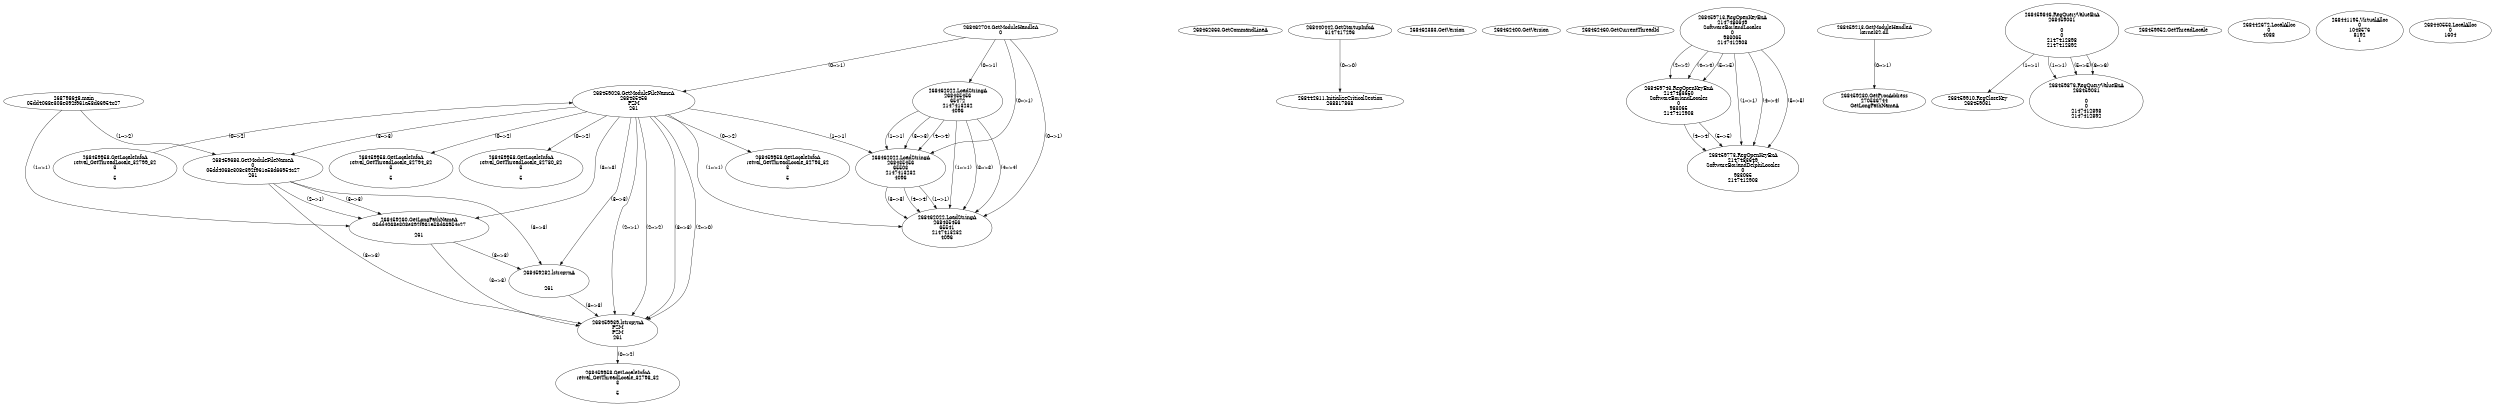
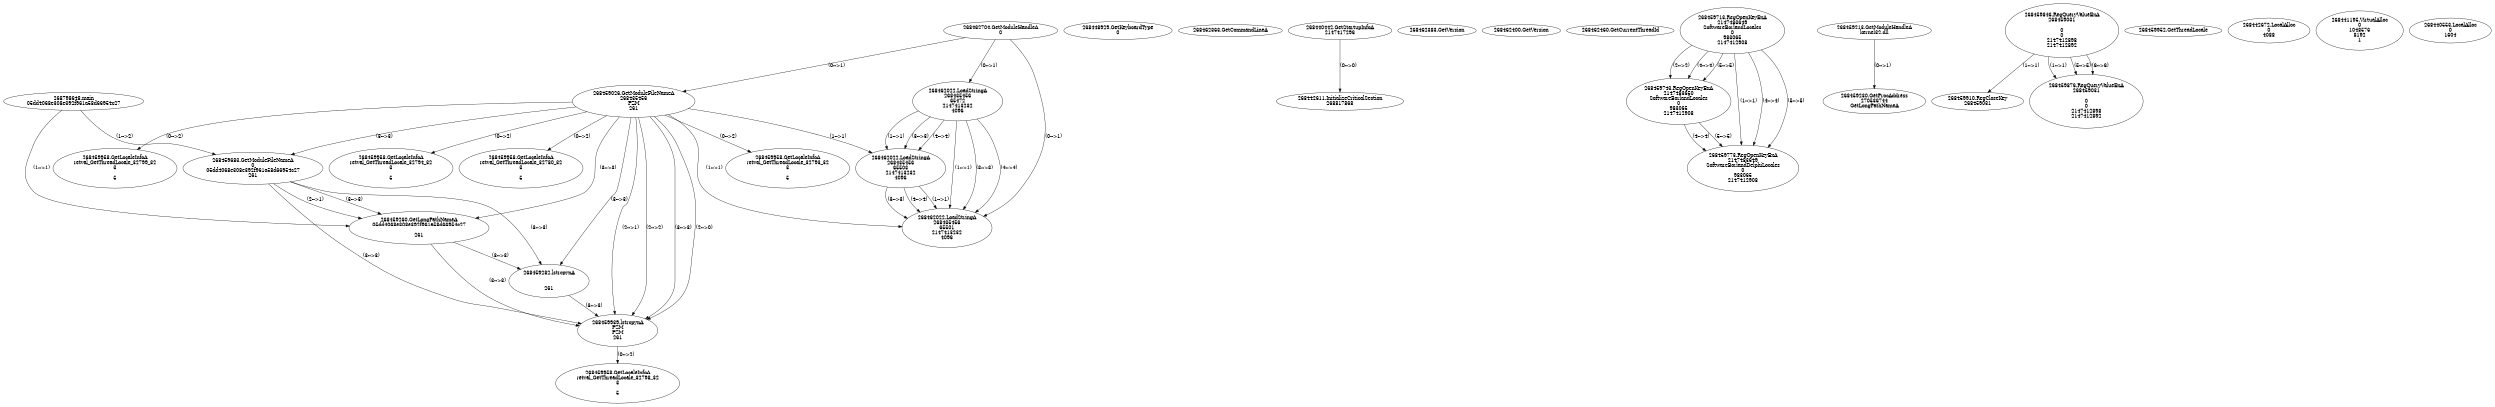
node "268448929.GetKeyboardType 0": added
node "268440442.GetStartupInfoA 6147417296": label "268440442.GetStartupInfoA 6147417296" -> "268440442.GetStartupInfoA 2147417296"
edge "268459958.GetLocaleInfoA retval_GetThreadLocale_32799_32 3 5" -> "268459026.GetModuleFileNameA 268435456 PZM 261": reversed
edge "268462704.GetModuleHandleA 0" -> "268462022.LoadStringA 268435456 65503 2147413232 4096": removed, label "(0-->1)"
node "268462022.LoadStringA 268435456 65541 2147413232 4096": label "268462022.LoadStringA 268435456 65541 2147413232 4096" -> "268462022.LoadStringA 268435456 65501 2147413232 4096"
